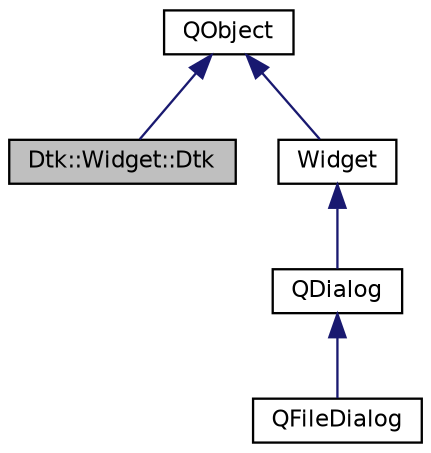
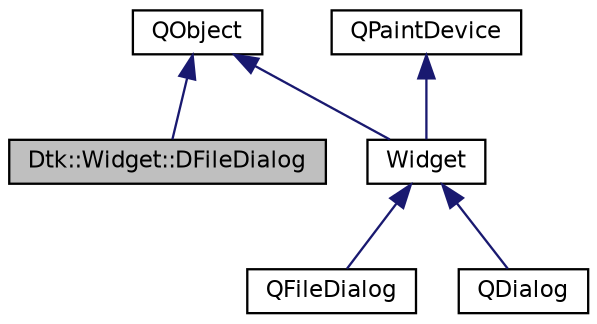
node "QPaintDevice": added
node "Dtk::Widget::Dtk": label "Dtk::Widget::Dtk" -> "Dtk::Widget::DFileDialog"
edge "QFileDialog" -> "QDialog": now "QFileDialog" -> "Widget"
